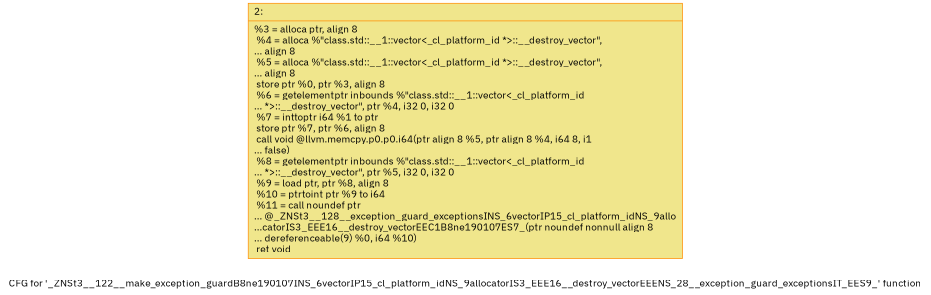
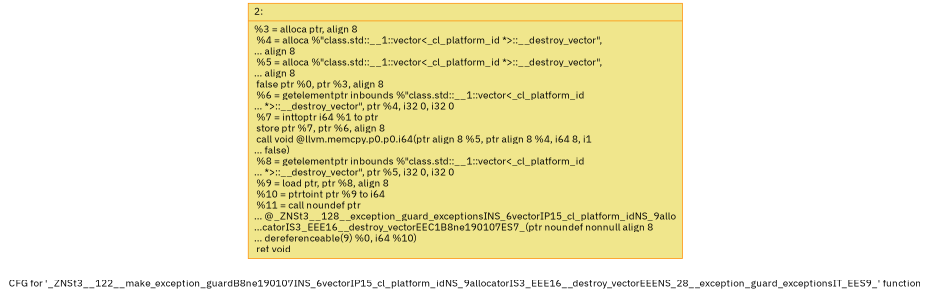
node "2:": text "store ptr %0, ptr %3, align 8" -> "false ptr %0, ptr %3, align 8"
